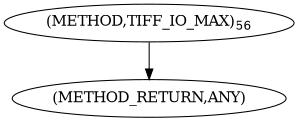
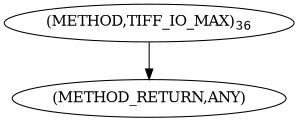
node "(METHOD,TIFF_IO_MAX)": text "56" -> "36"
